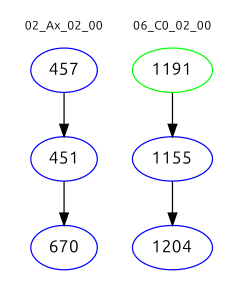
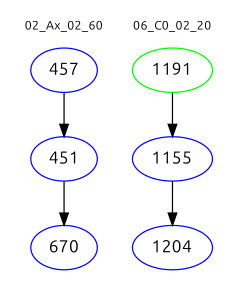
cluster "02_Ax_02_00": label "02_Ax_02_00" -> "02_Ax_02_60"
cluster "06_C0_02_00": label "06_C0_02_00" -> "06_C0_02_20"
